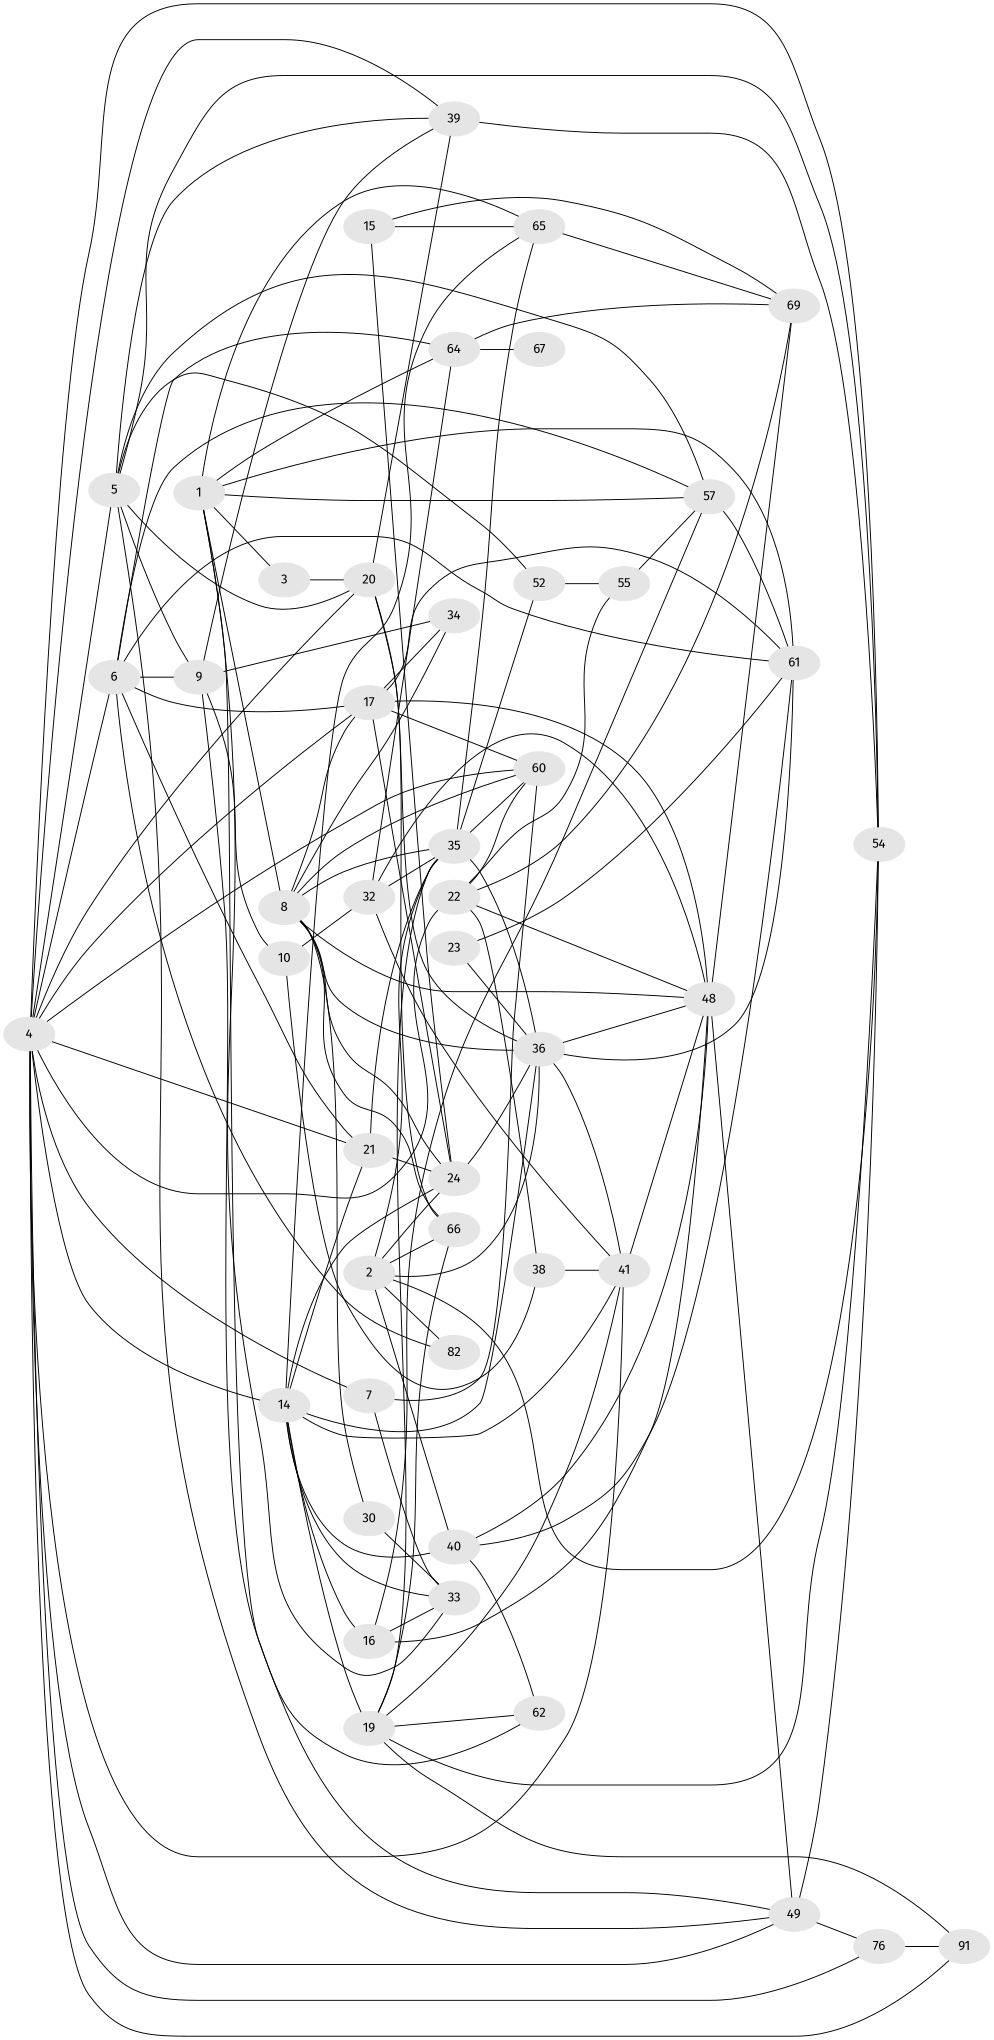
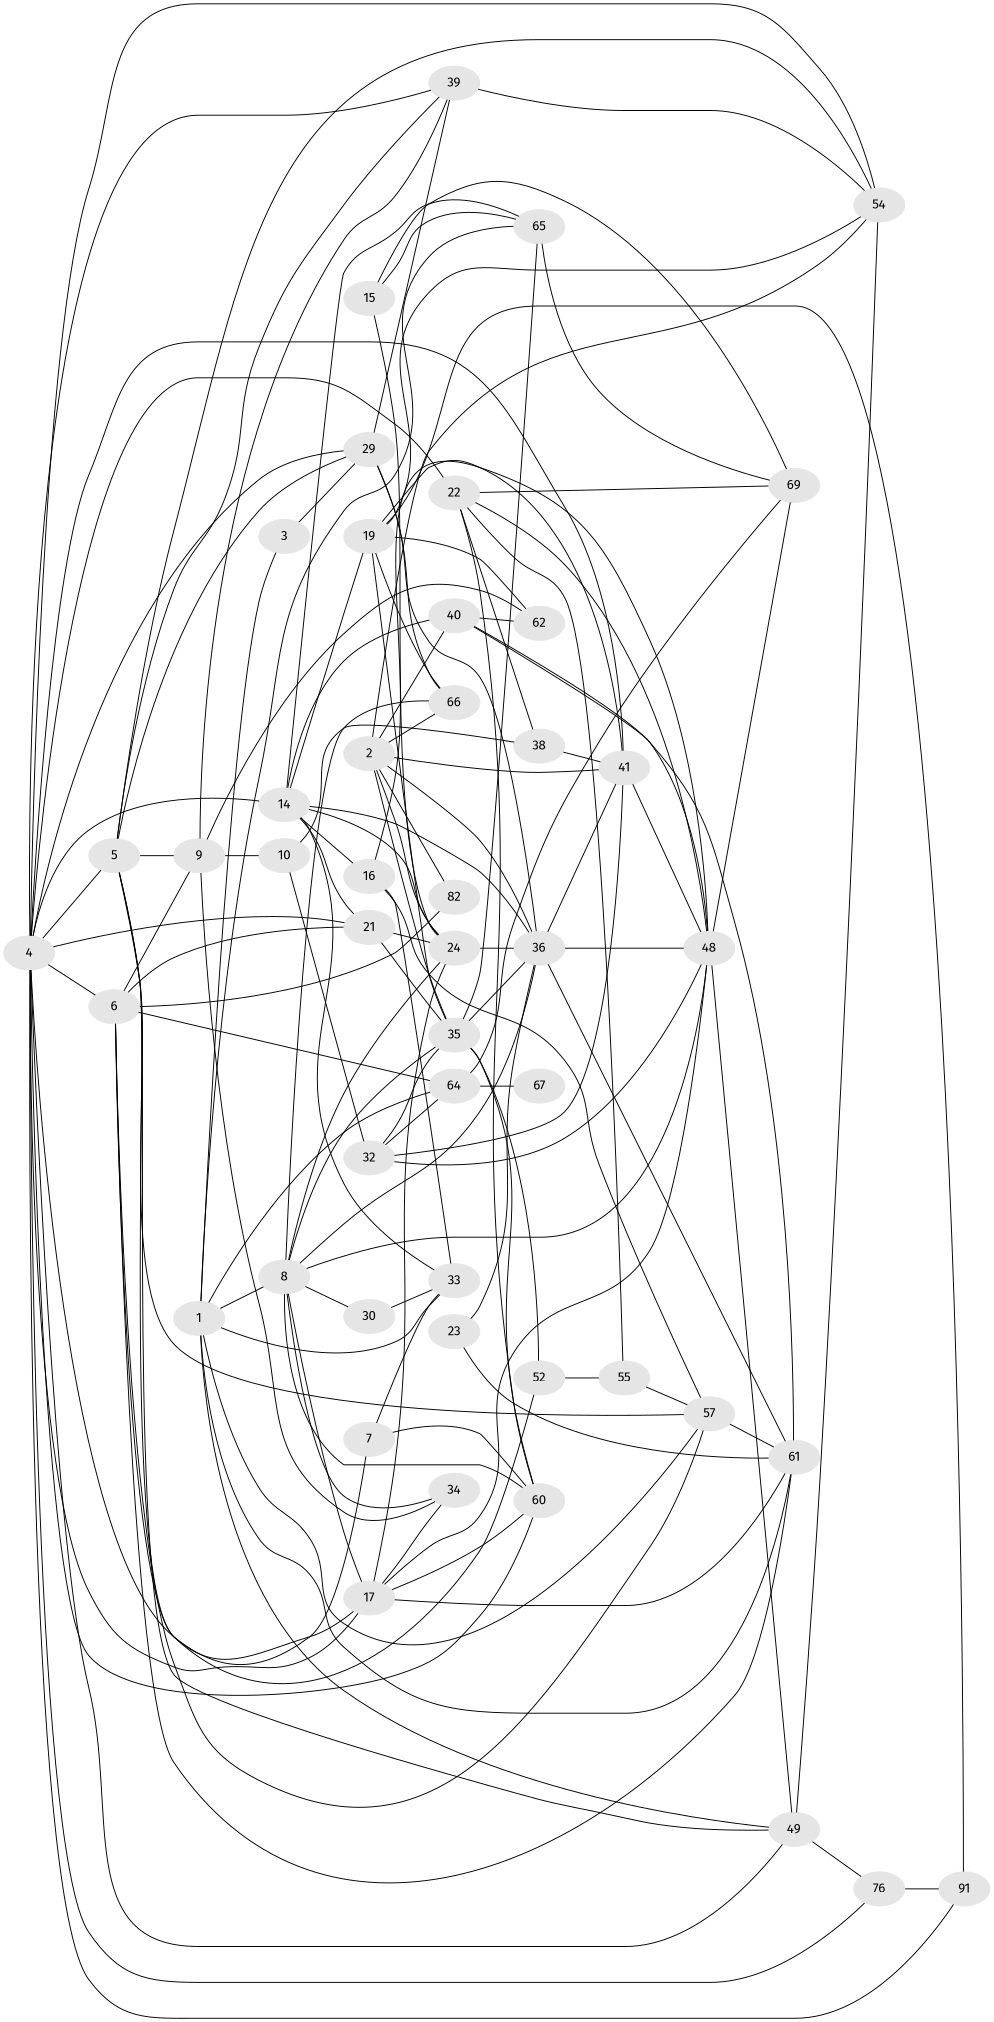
node "20": label "20" -> "29"
edge "41" -- "14": now "41" -- "2"
